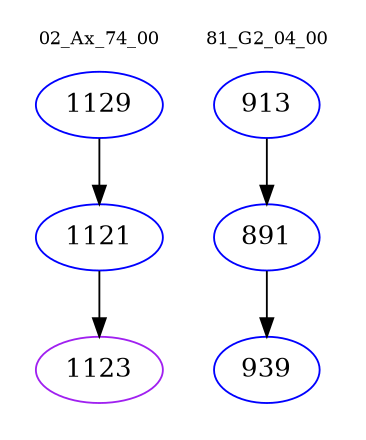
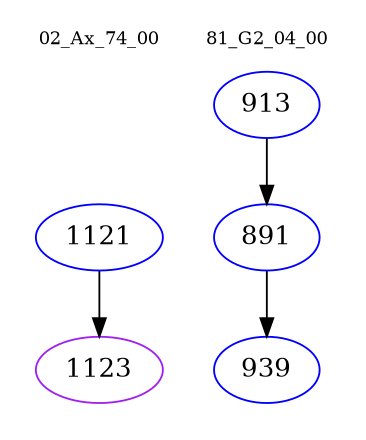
node "1129": removed
